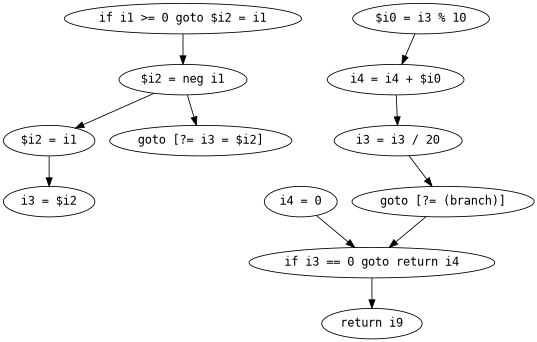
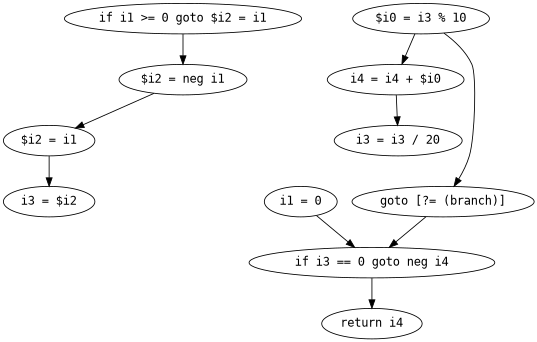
node "goto [?= i3 = $i2]": removed
edge "i3 = i3 / 20" -> "goto [?= (branch)]": now "$i0 = i3 % 10" -> "goto [?= (branch)]"
node "i4 = 0": label "i4 = 0" -> "i1 = 0"
node "if i3 == 0 goto return i4": label "if i3 == 0 goto return i4" -> "if i3 == 0 goto neg i4"
node "return i9": label "return i9" -> "return i4"
